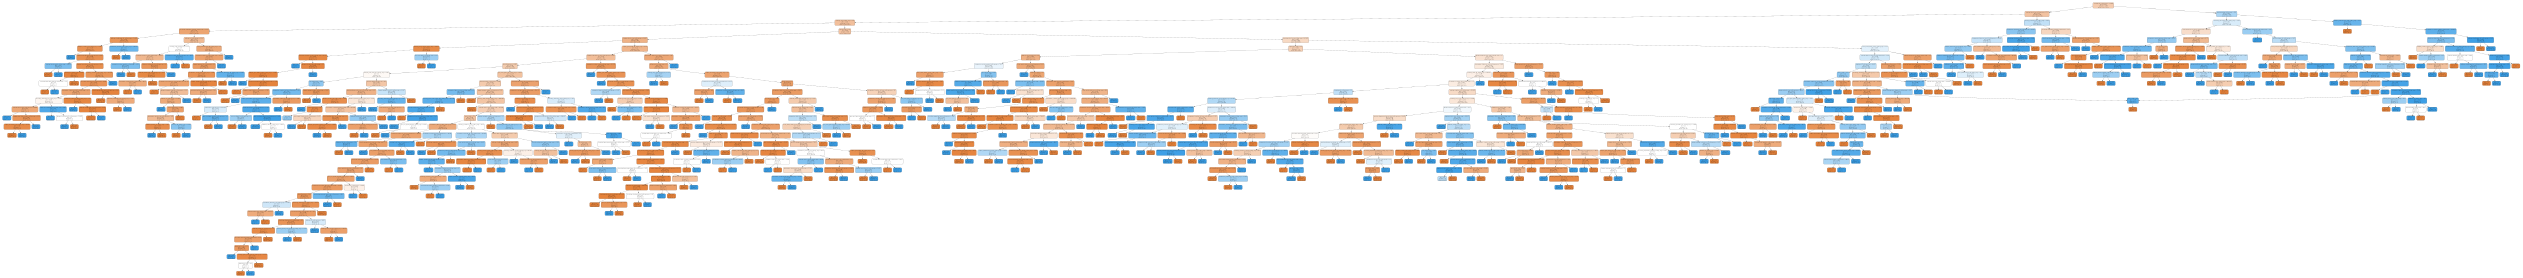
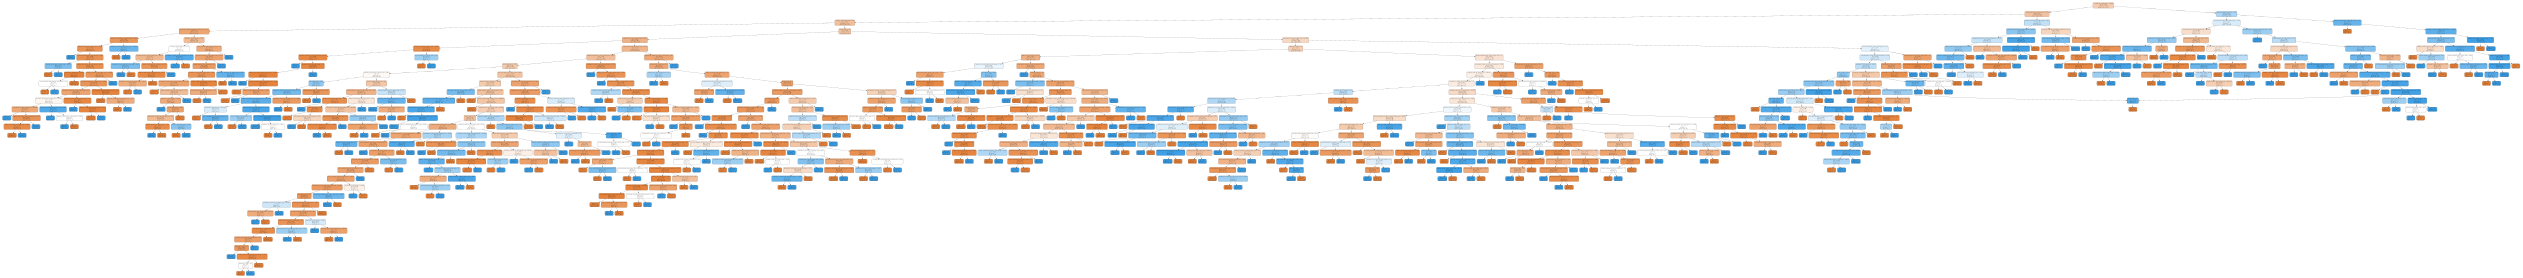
node "gini = 0.0 samples = 16 value = [28, 0]": fillcolor #91c9f1 -> #e58139
node "gini = 0.0 samples = 22 value = [0, 38]": fillcolor #bbddf6 -> #399de5
